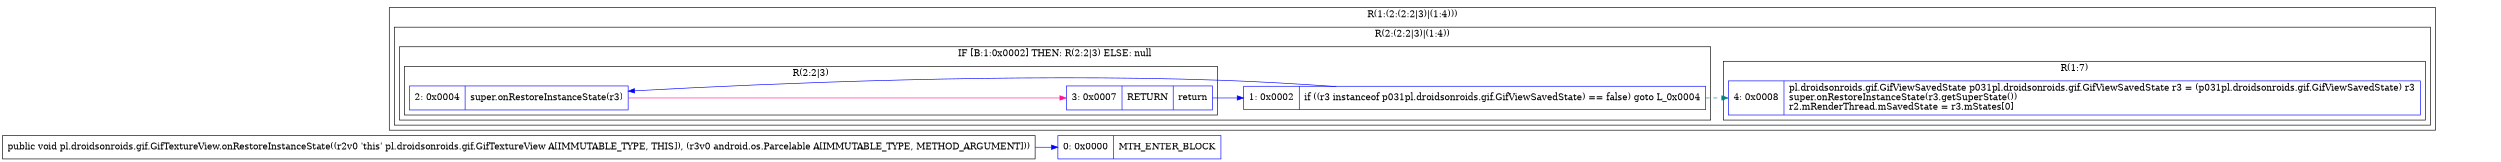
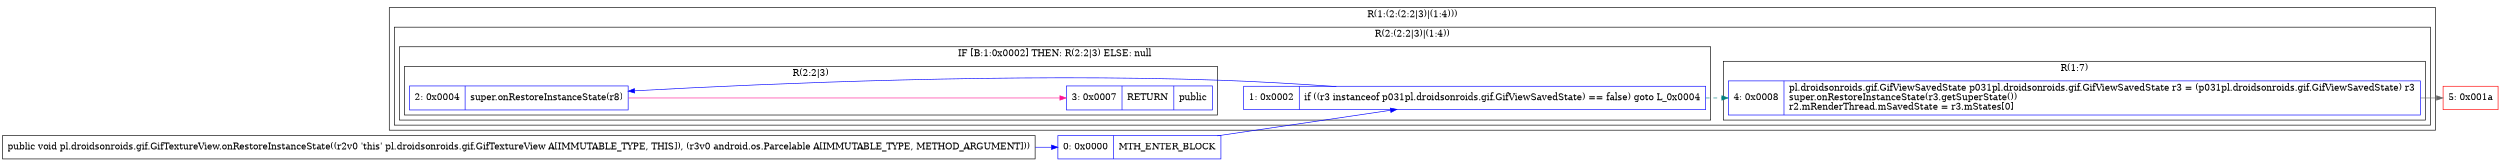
node "2: 0x0004": text "super.onRestoreInstanceState(r3)" -> "super.onRestoreInstanceState(r8)"
node "3: 0x0007": text "return" -> "public"
edge "3: 0x0007" -> "1: 0x0002": now "0: 0x0000" -> "1: 0x0002"
node "5: 0x001a": added
